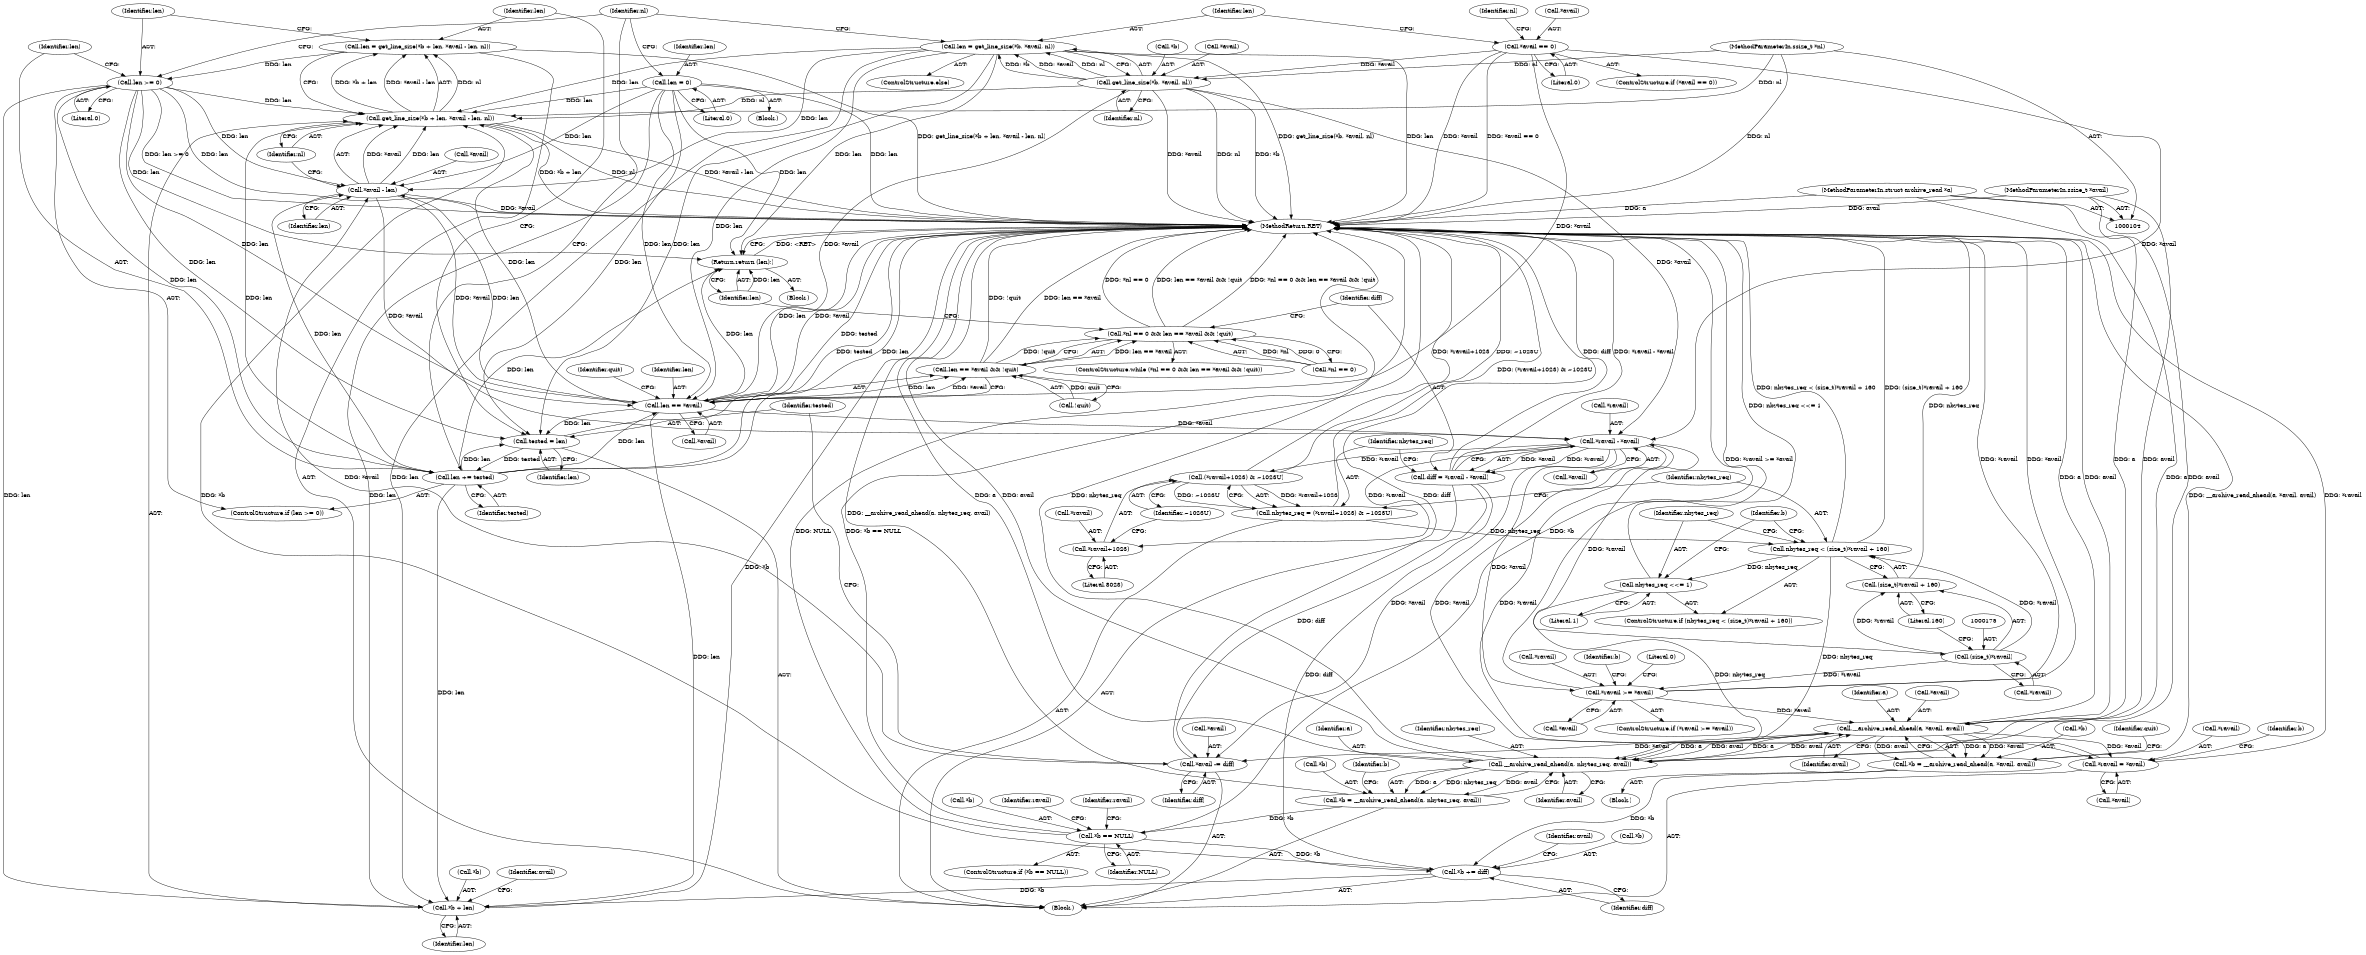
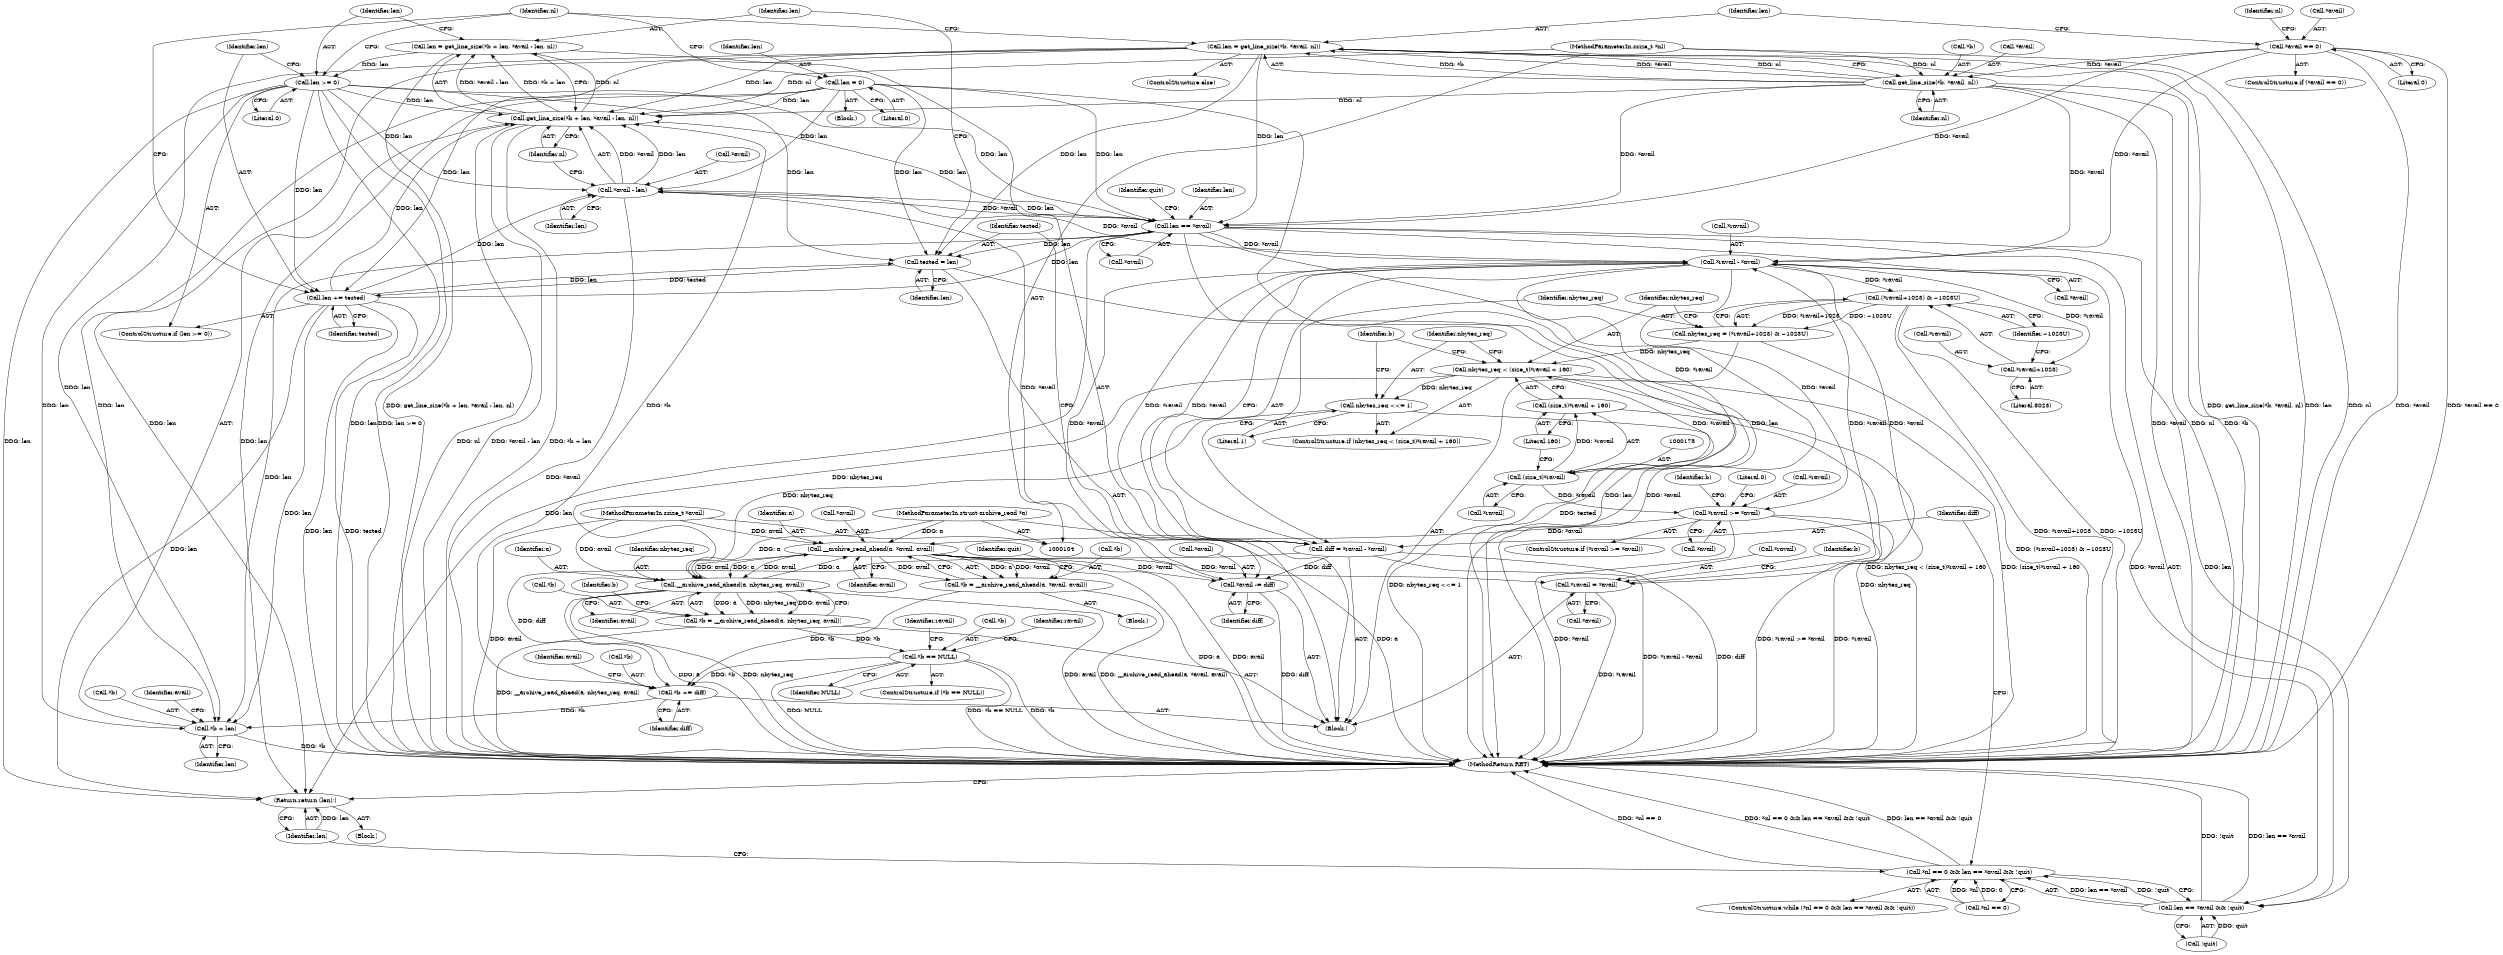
edge "(Call,len = get_line_size(*b, *avail, nl))" -> "(Call,*avail - len)": now "(Call,len = get_line_size(*b, *avail, nl))" -> "(Call,len += tested)"
edge "(Return,return (len);)" -> "(MethodReturn,RET)": removed, label "DDG: <RET>"
edge "(Call,len == *avail && !quit)" -> "(Call,len == *avail)": removed, label "CFG:"
